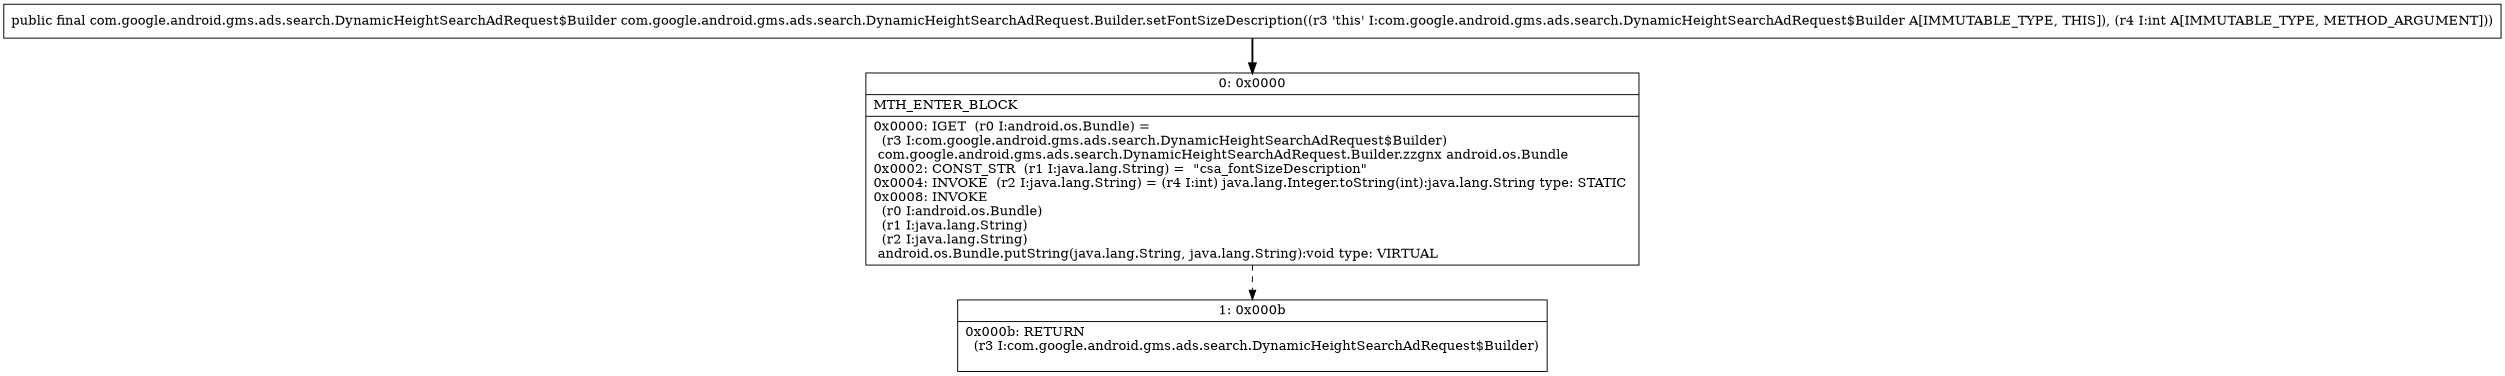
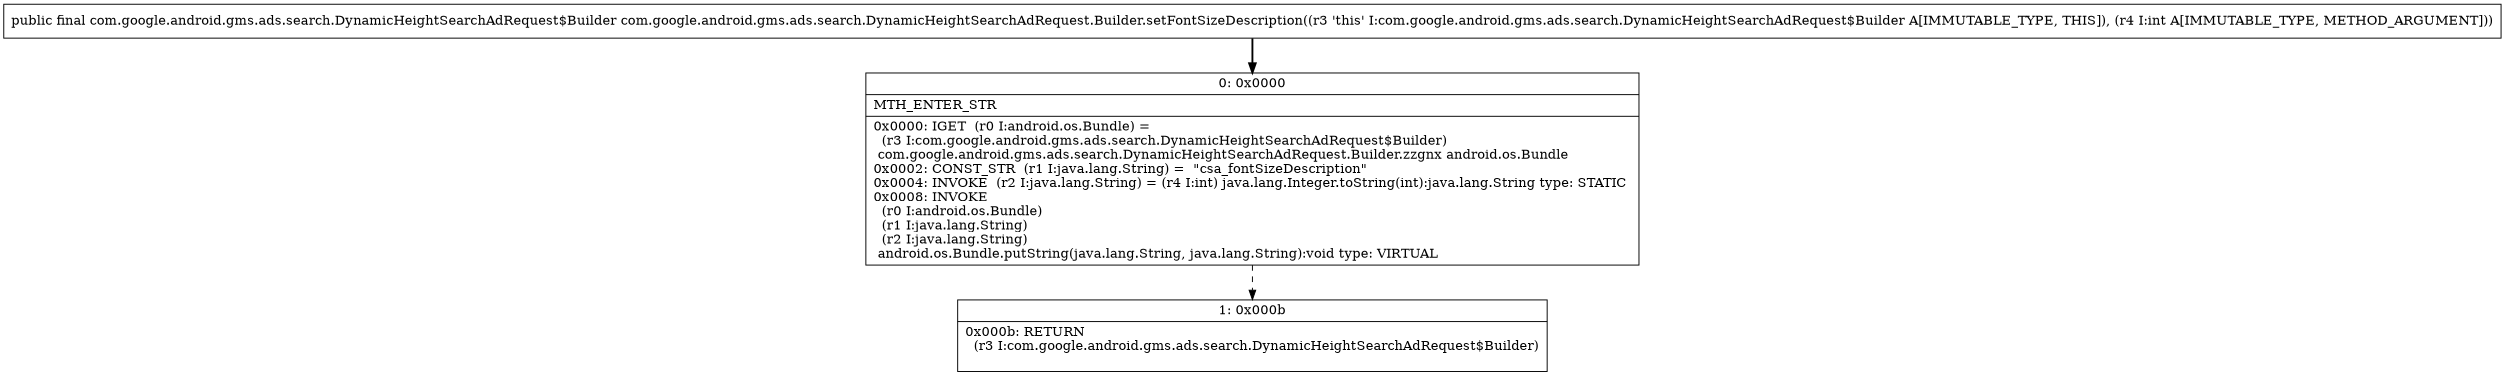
node "0: 0x0000": text "MTH_ENTER_BLOCK" -> "MTH_ENTER_STR"
